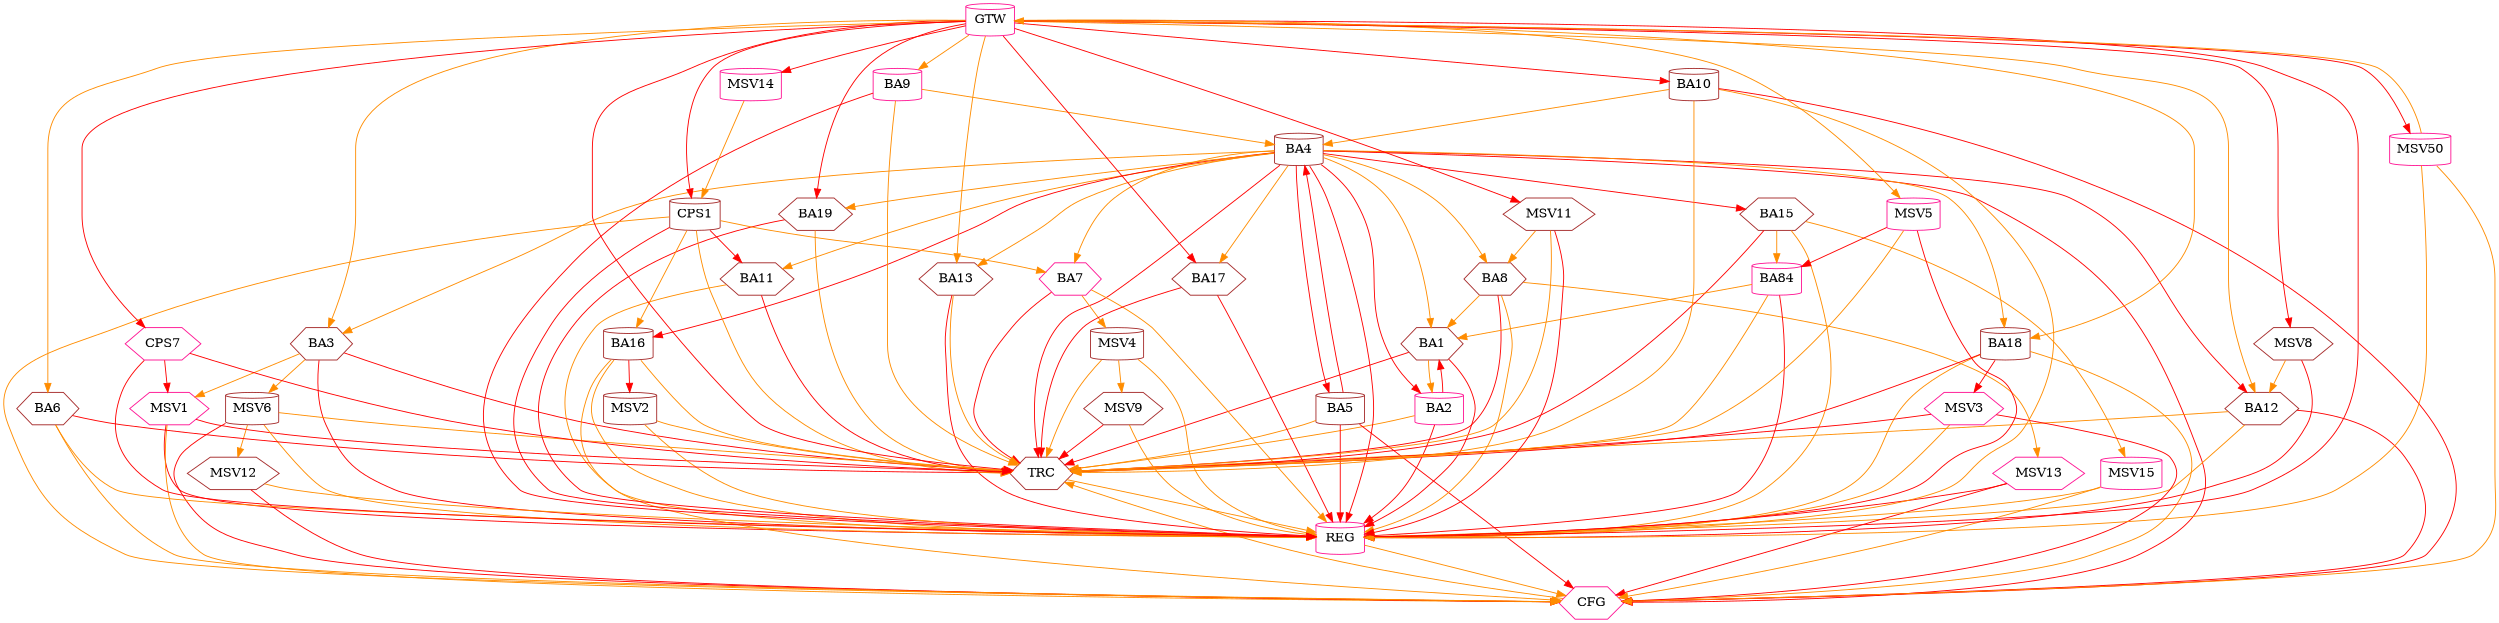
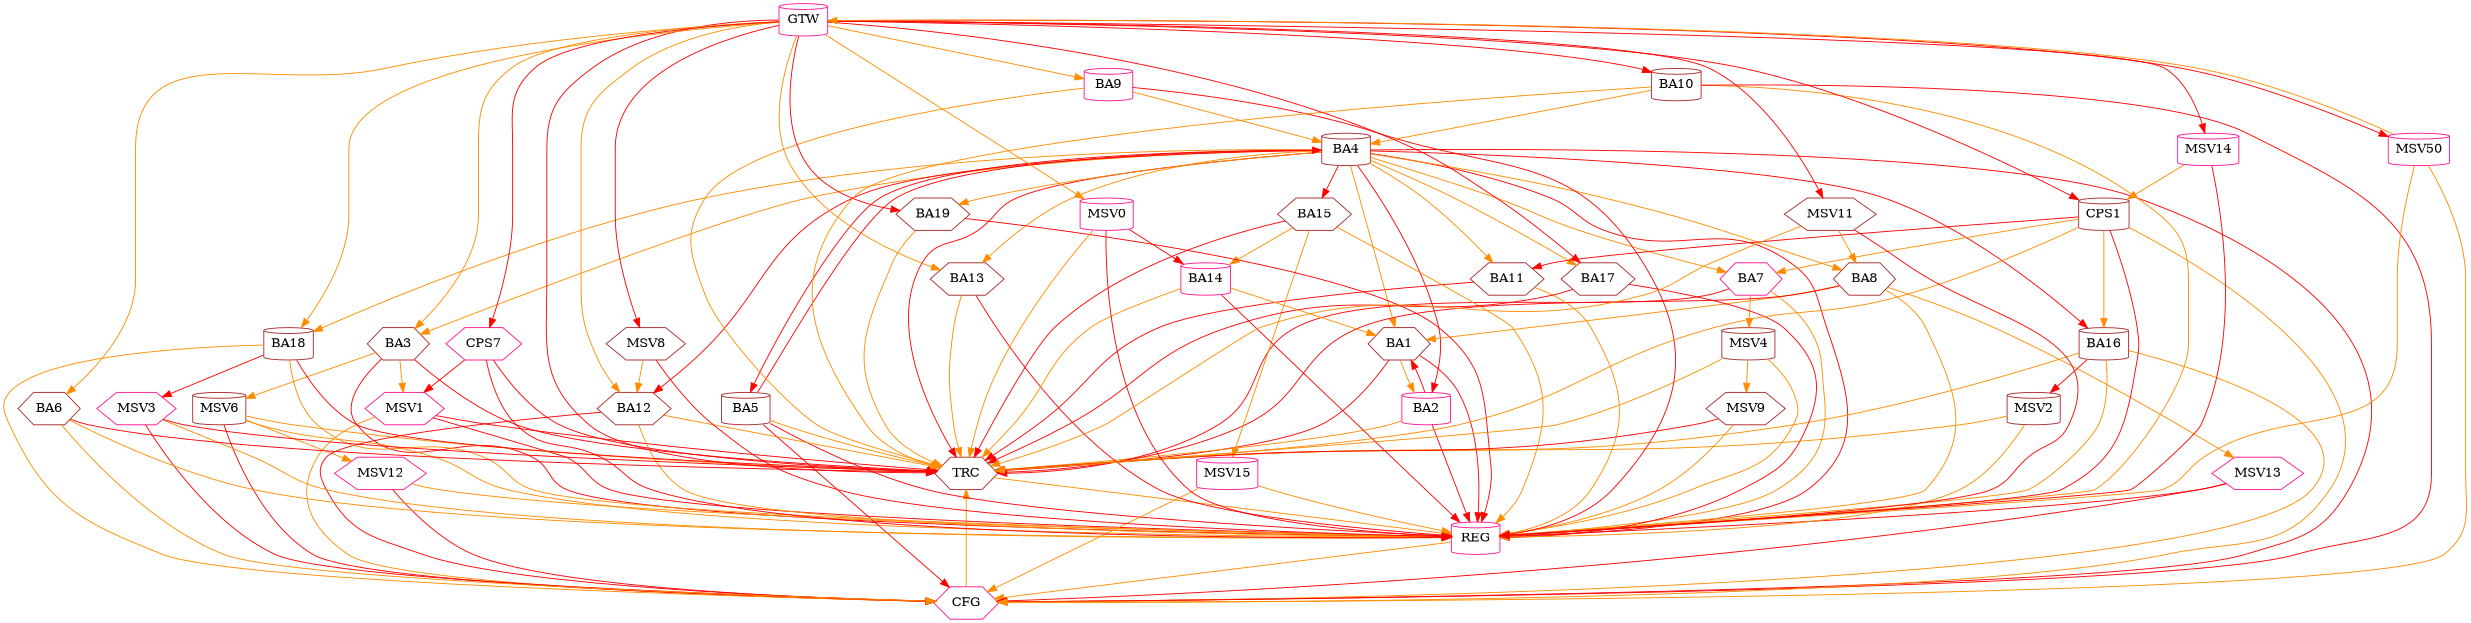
edge "GTW" -> "REG": now "MSV14" -> "REG"
node "MSV5": label "MSV5" -> "MSV0"
node "BA84": label "BA84" -> "BA14"
node "MSV12": color brown -> deeppink
